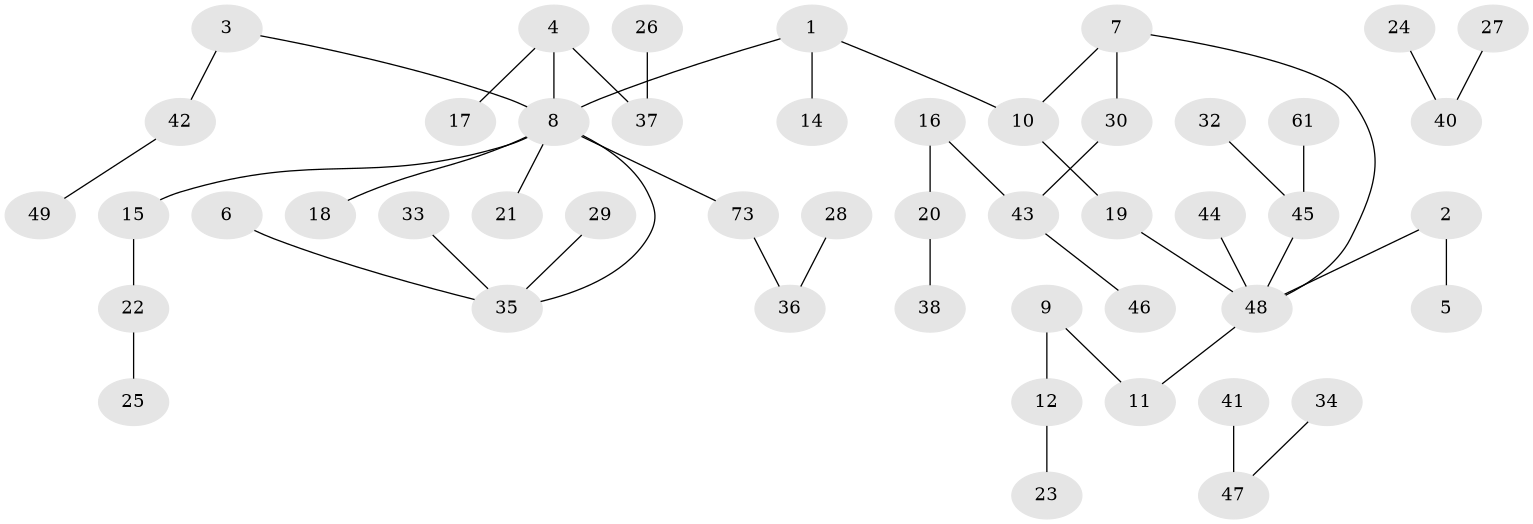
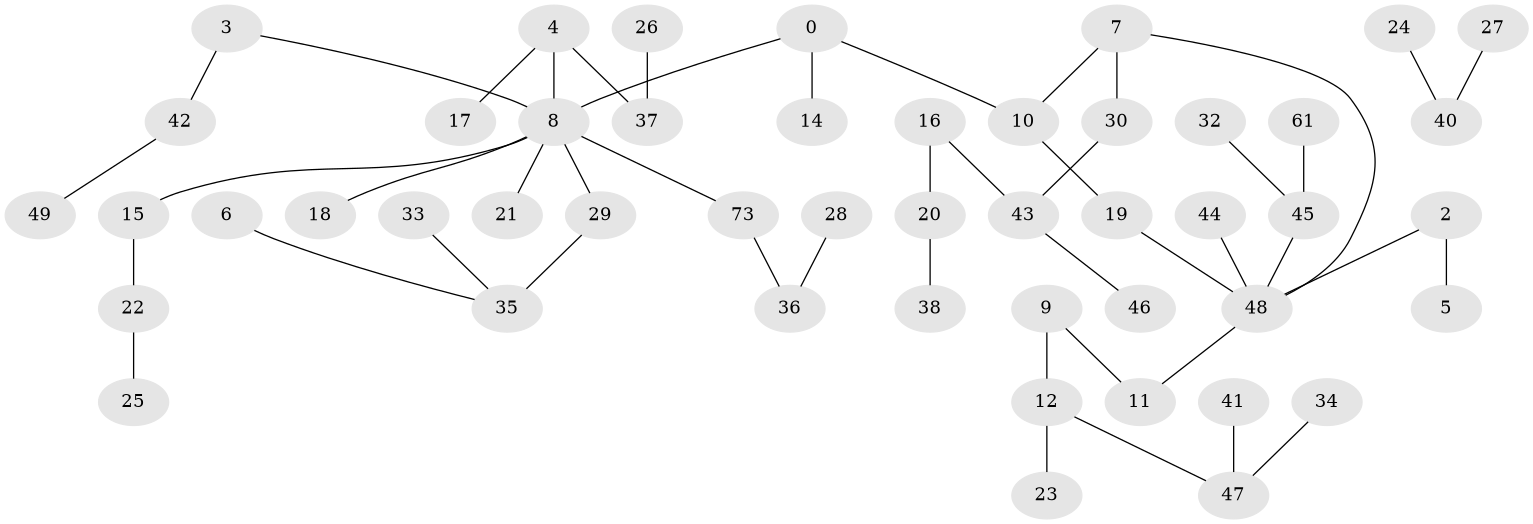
node "1": label "1" -> "0"
edge "8" -- "35": now "8" -- "29"
edge "12" -- "47": added
